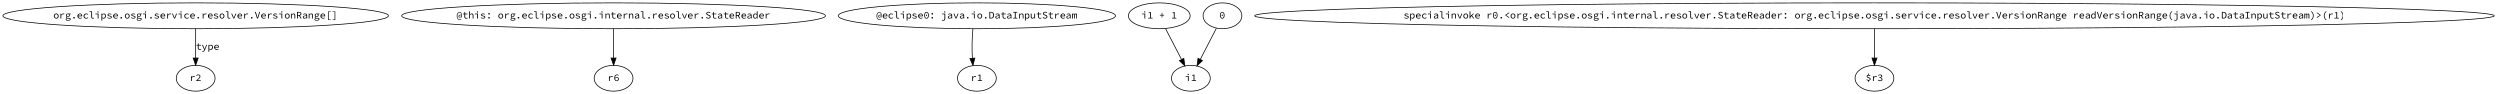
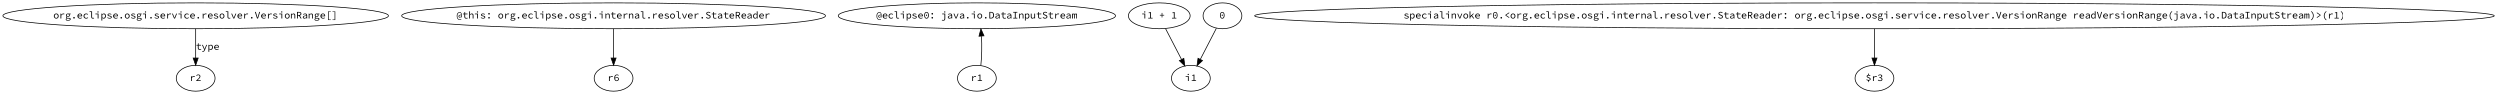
edge "@eclipse0: java.io.DataInputStream" -> "r1": reversed
